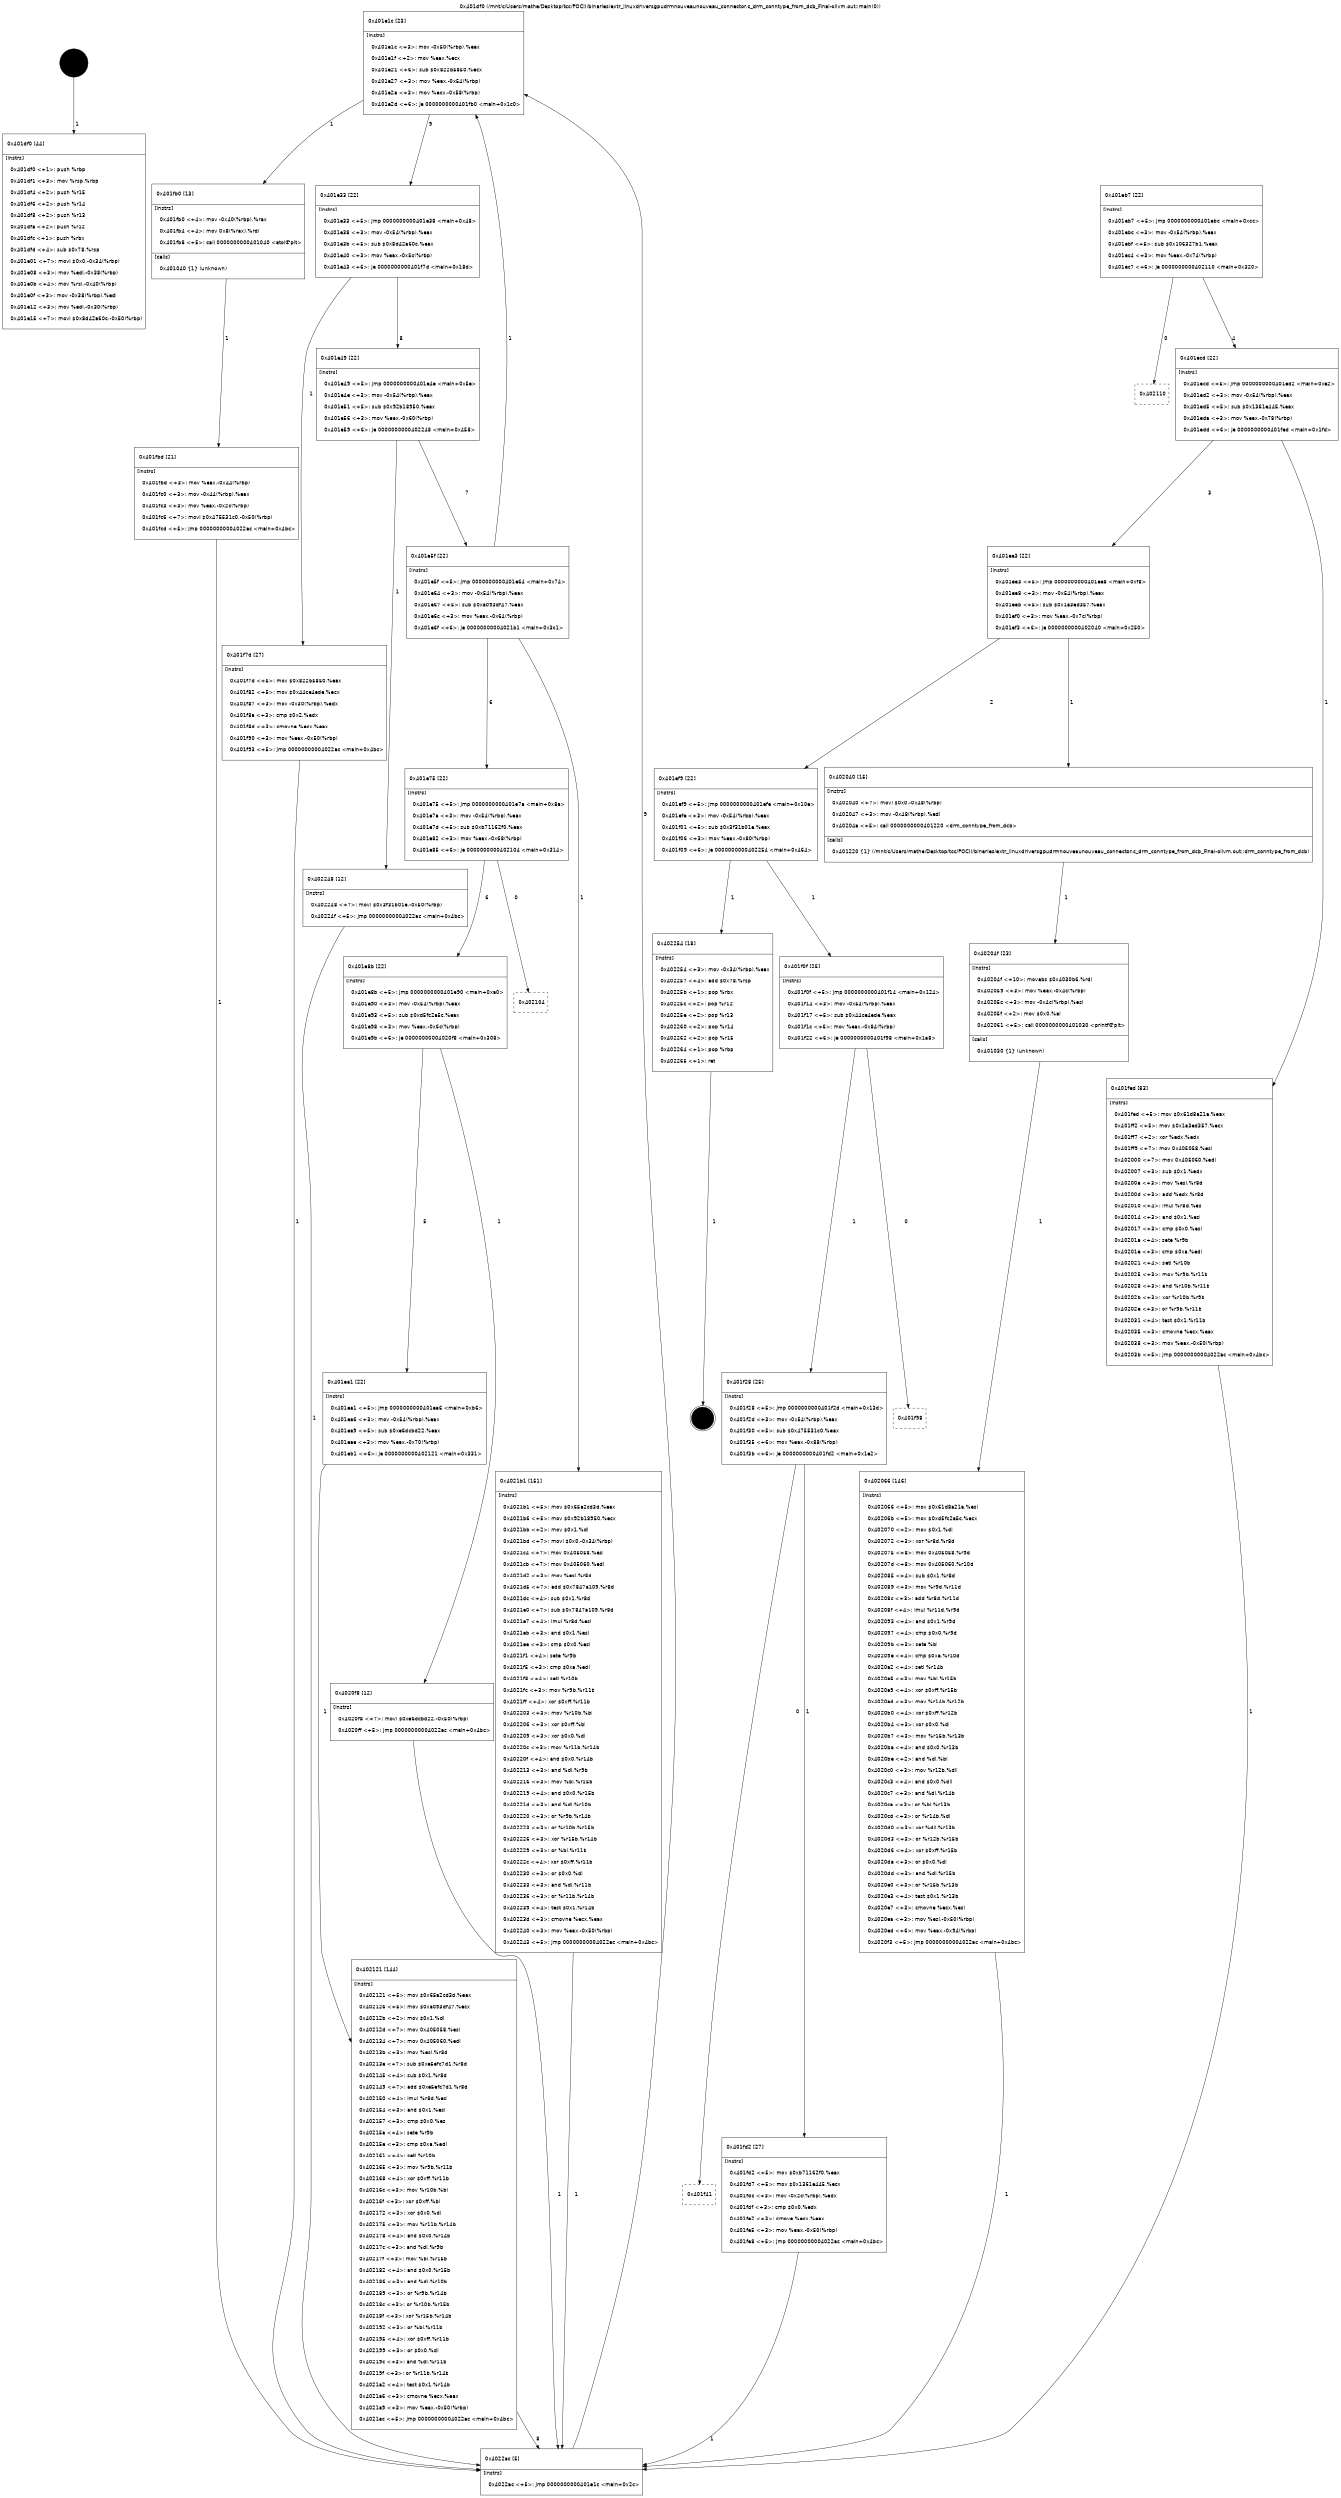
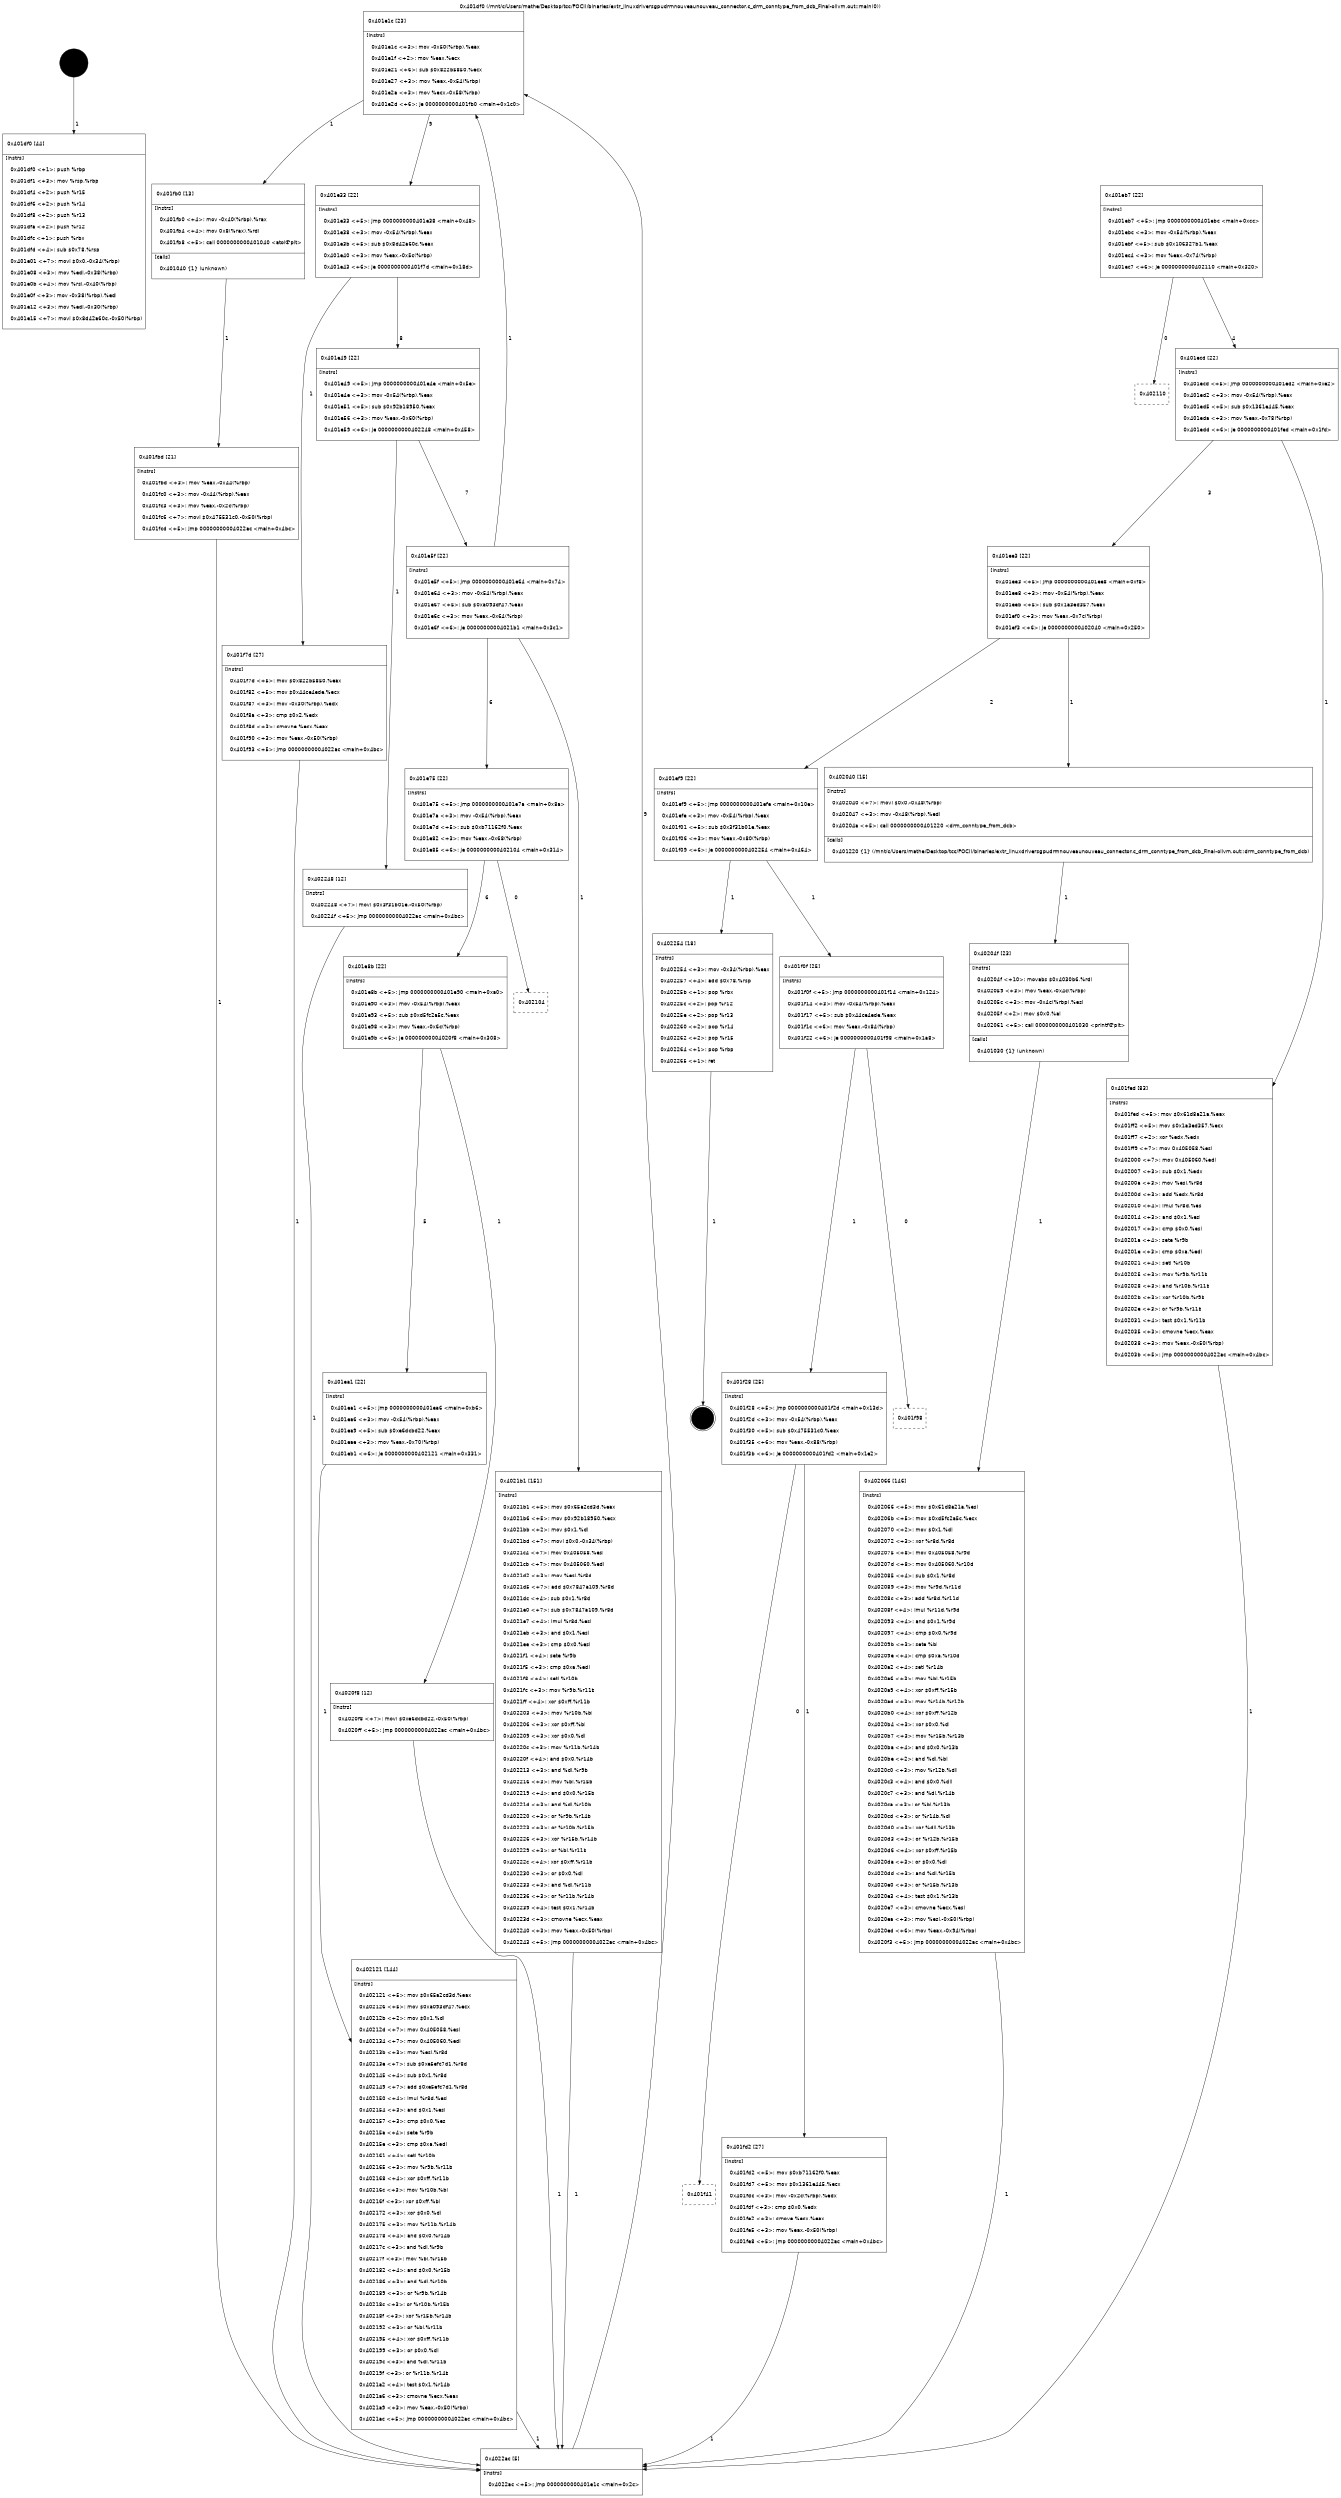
edge "0x402121 [144]" -> "0x4022ac [5]": label " 8" -> " 1"
